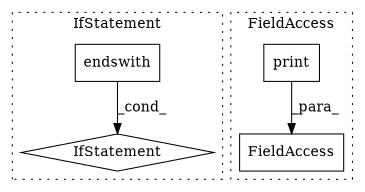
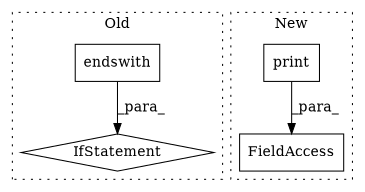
cluster "IfStatement": label "IfStatement" -> "Old"
cluster "FieldAccess": label "FieldAccess" -> "New"
edge "endswith" -> "IfStatement": label "_cond_" -> "_para_"
